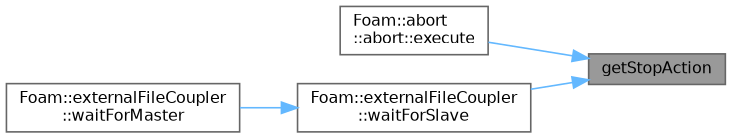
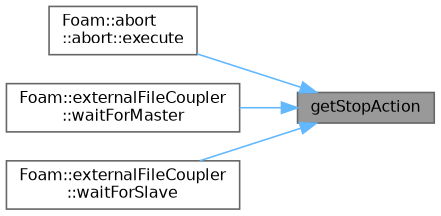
edge "Foam::externalFileCoupler ::waitForMaster" -> "Foam::externalFileCoupler ::waitForSlave": now "Foam::externalFileCoupler ::waitForMaster" -> "getStopAction"
